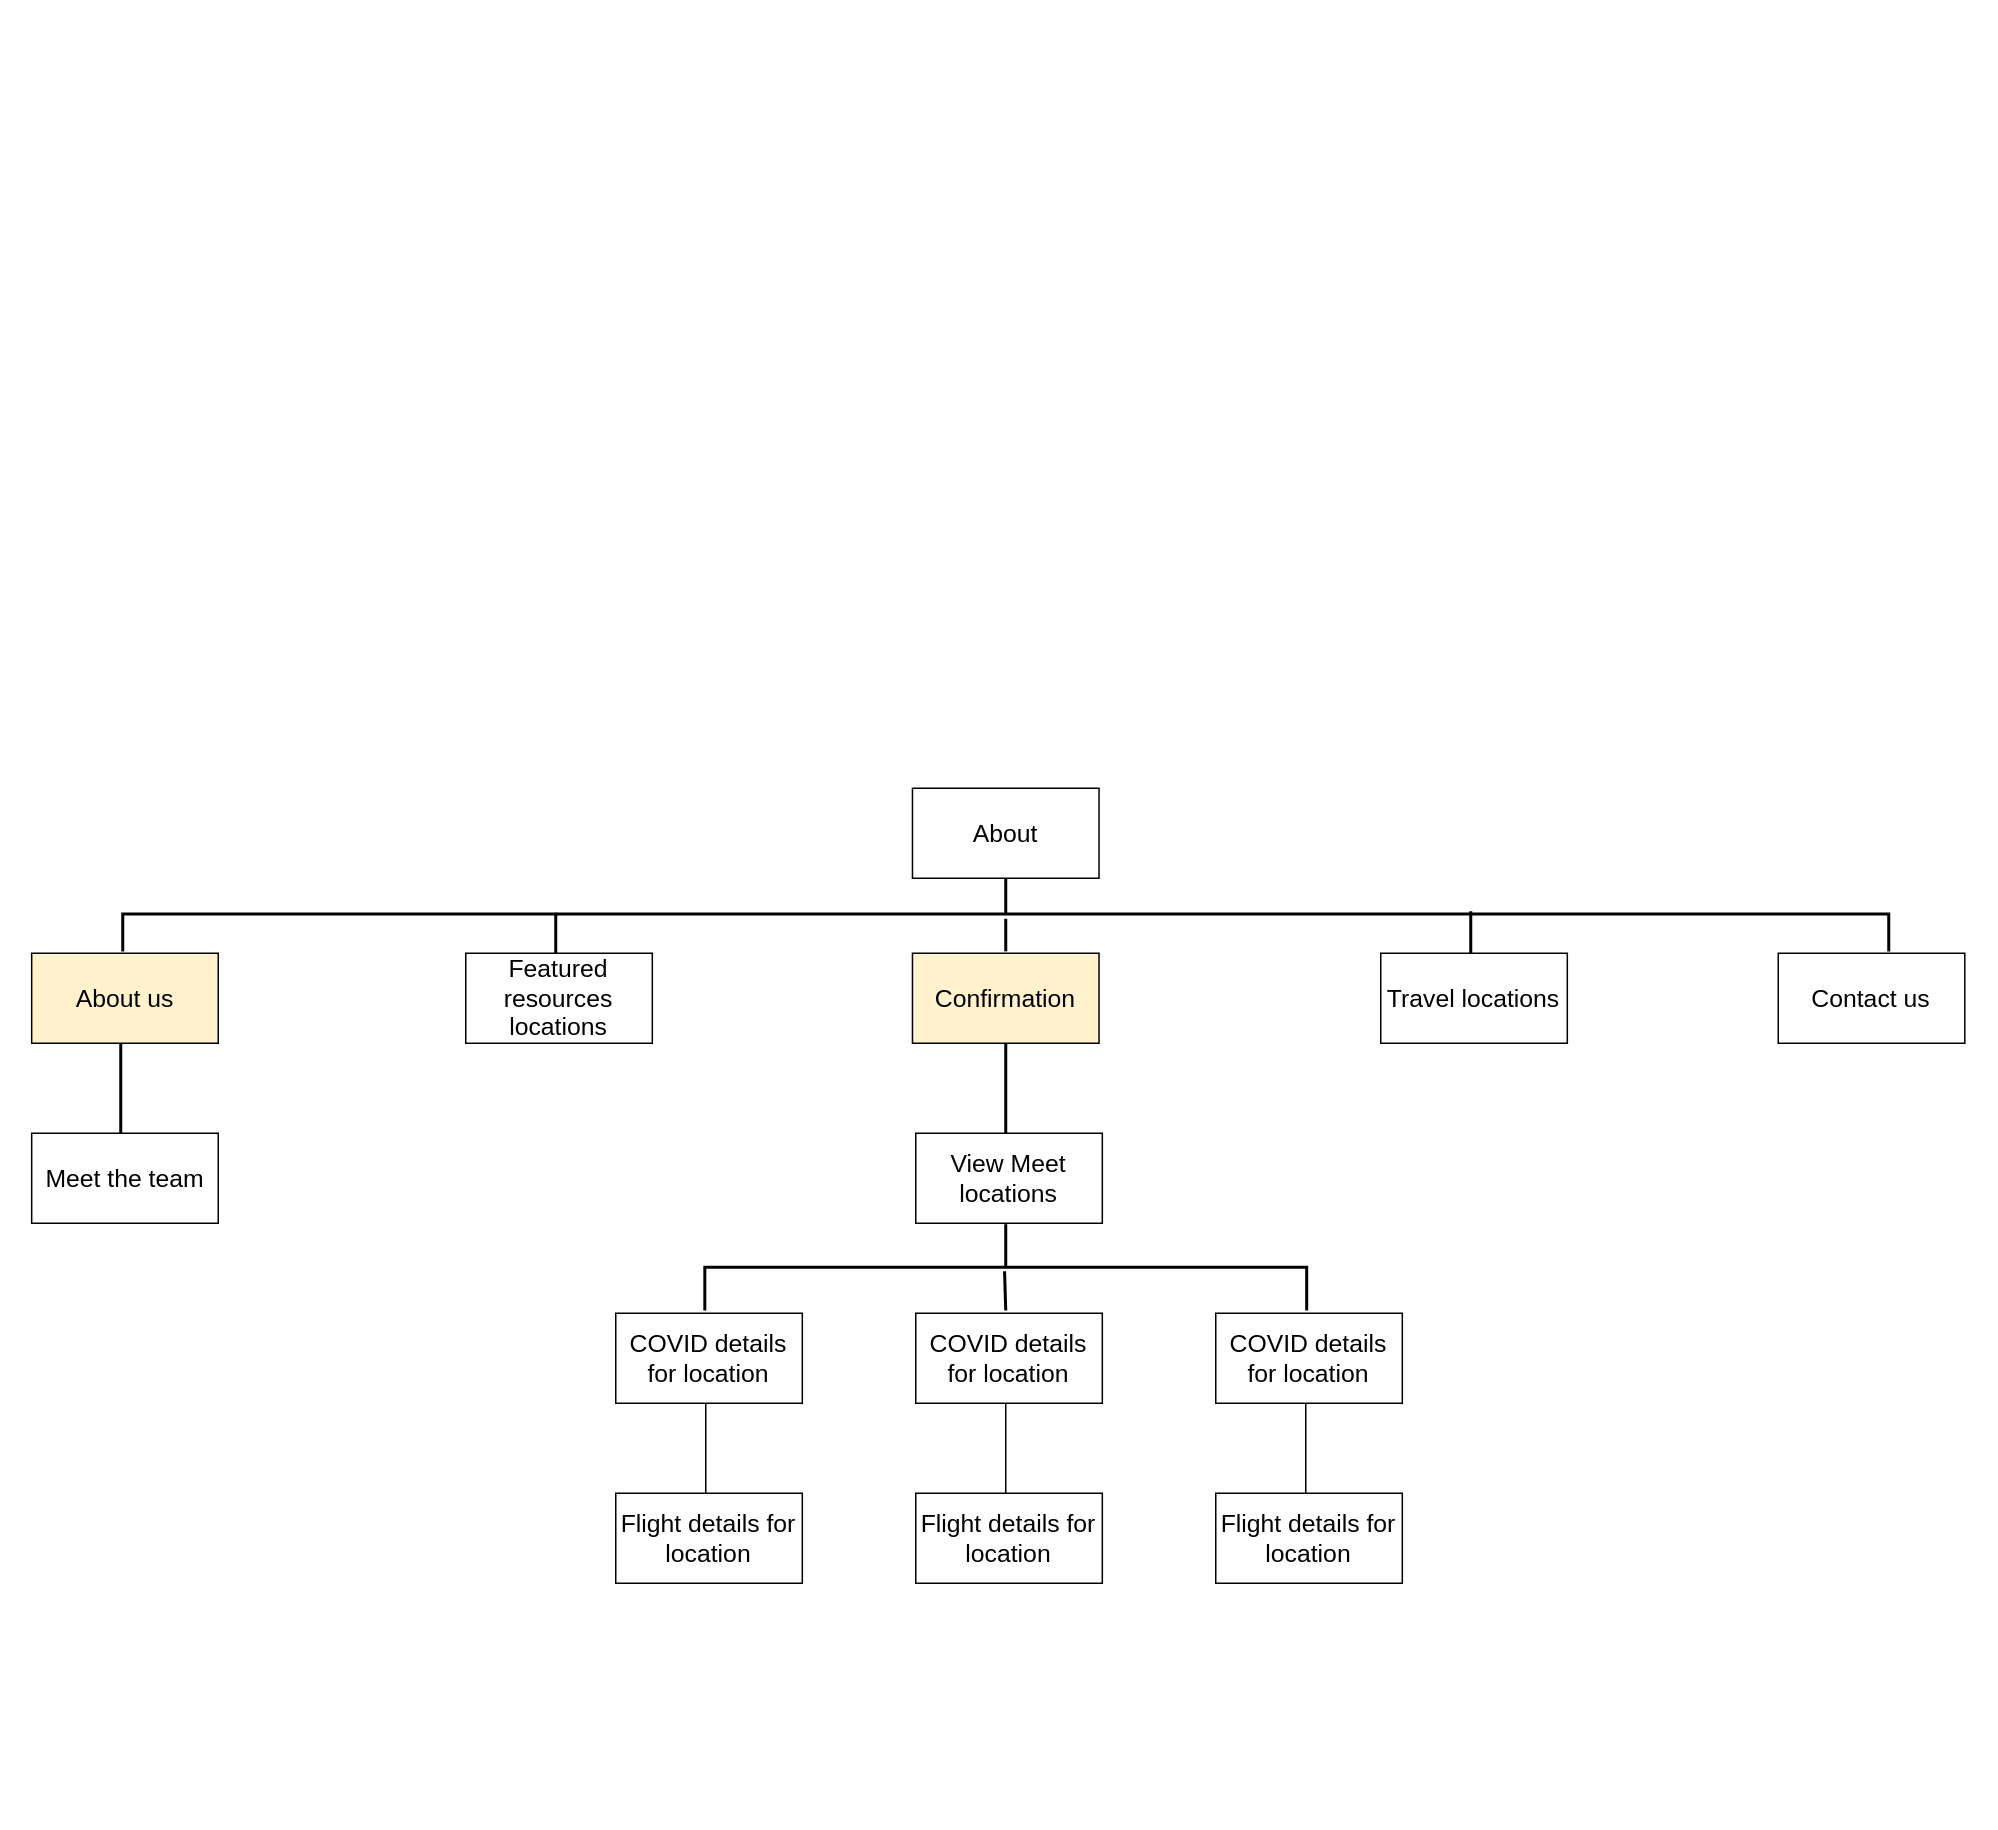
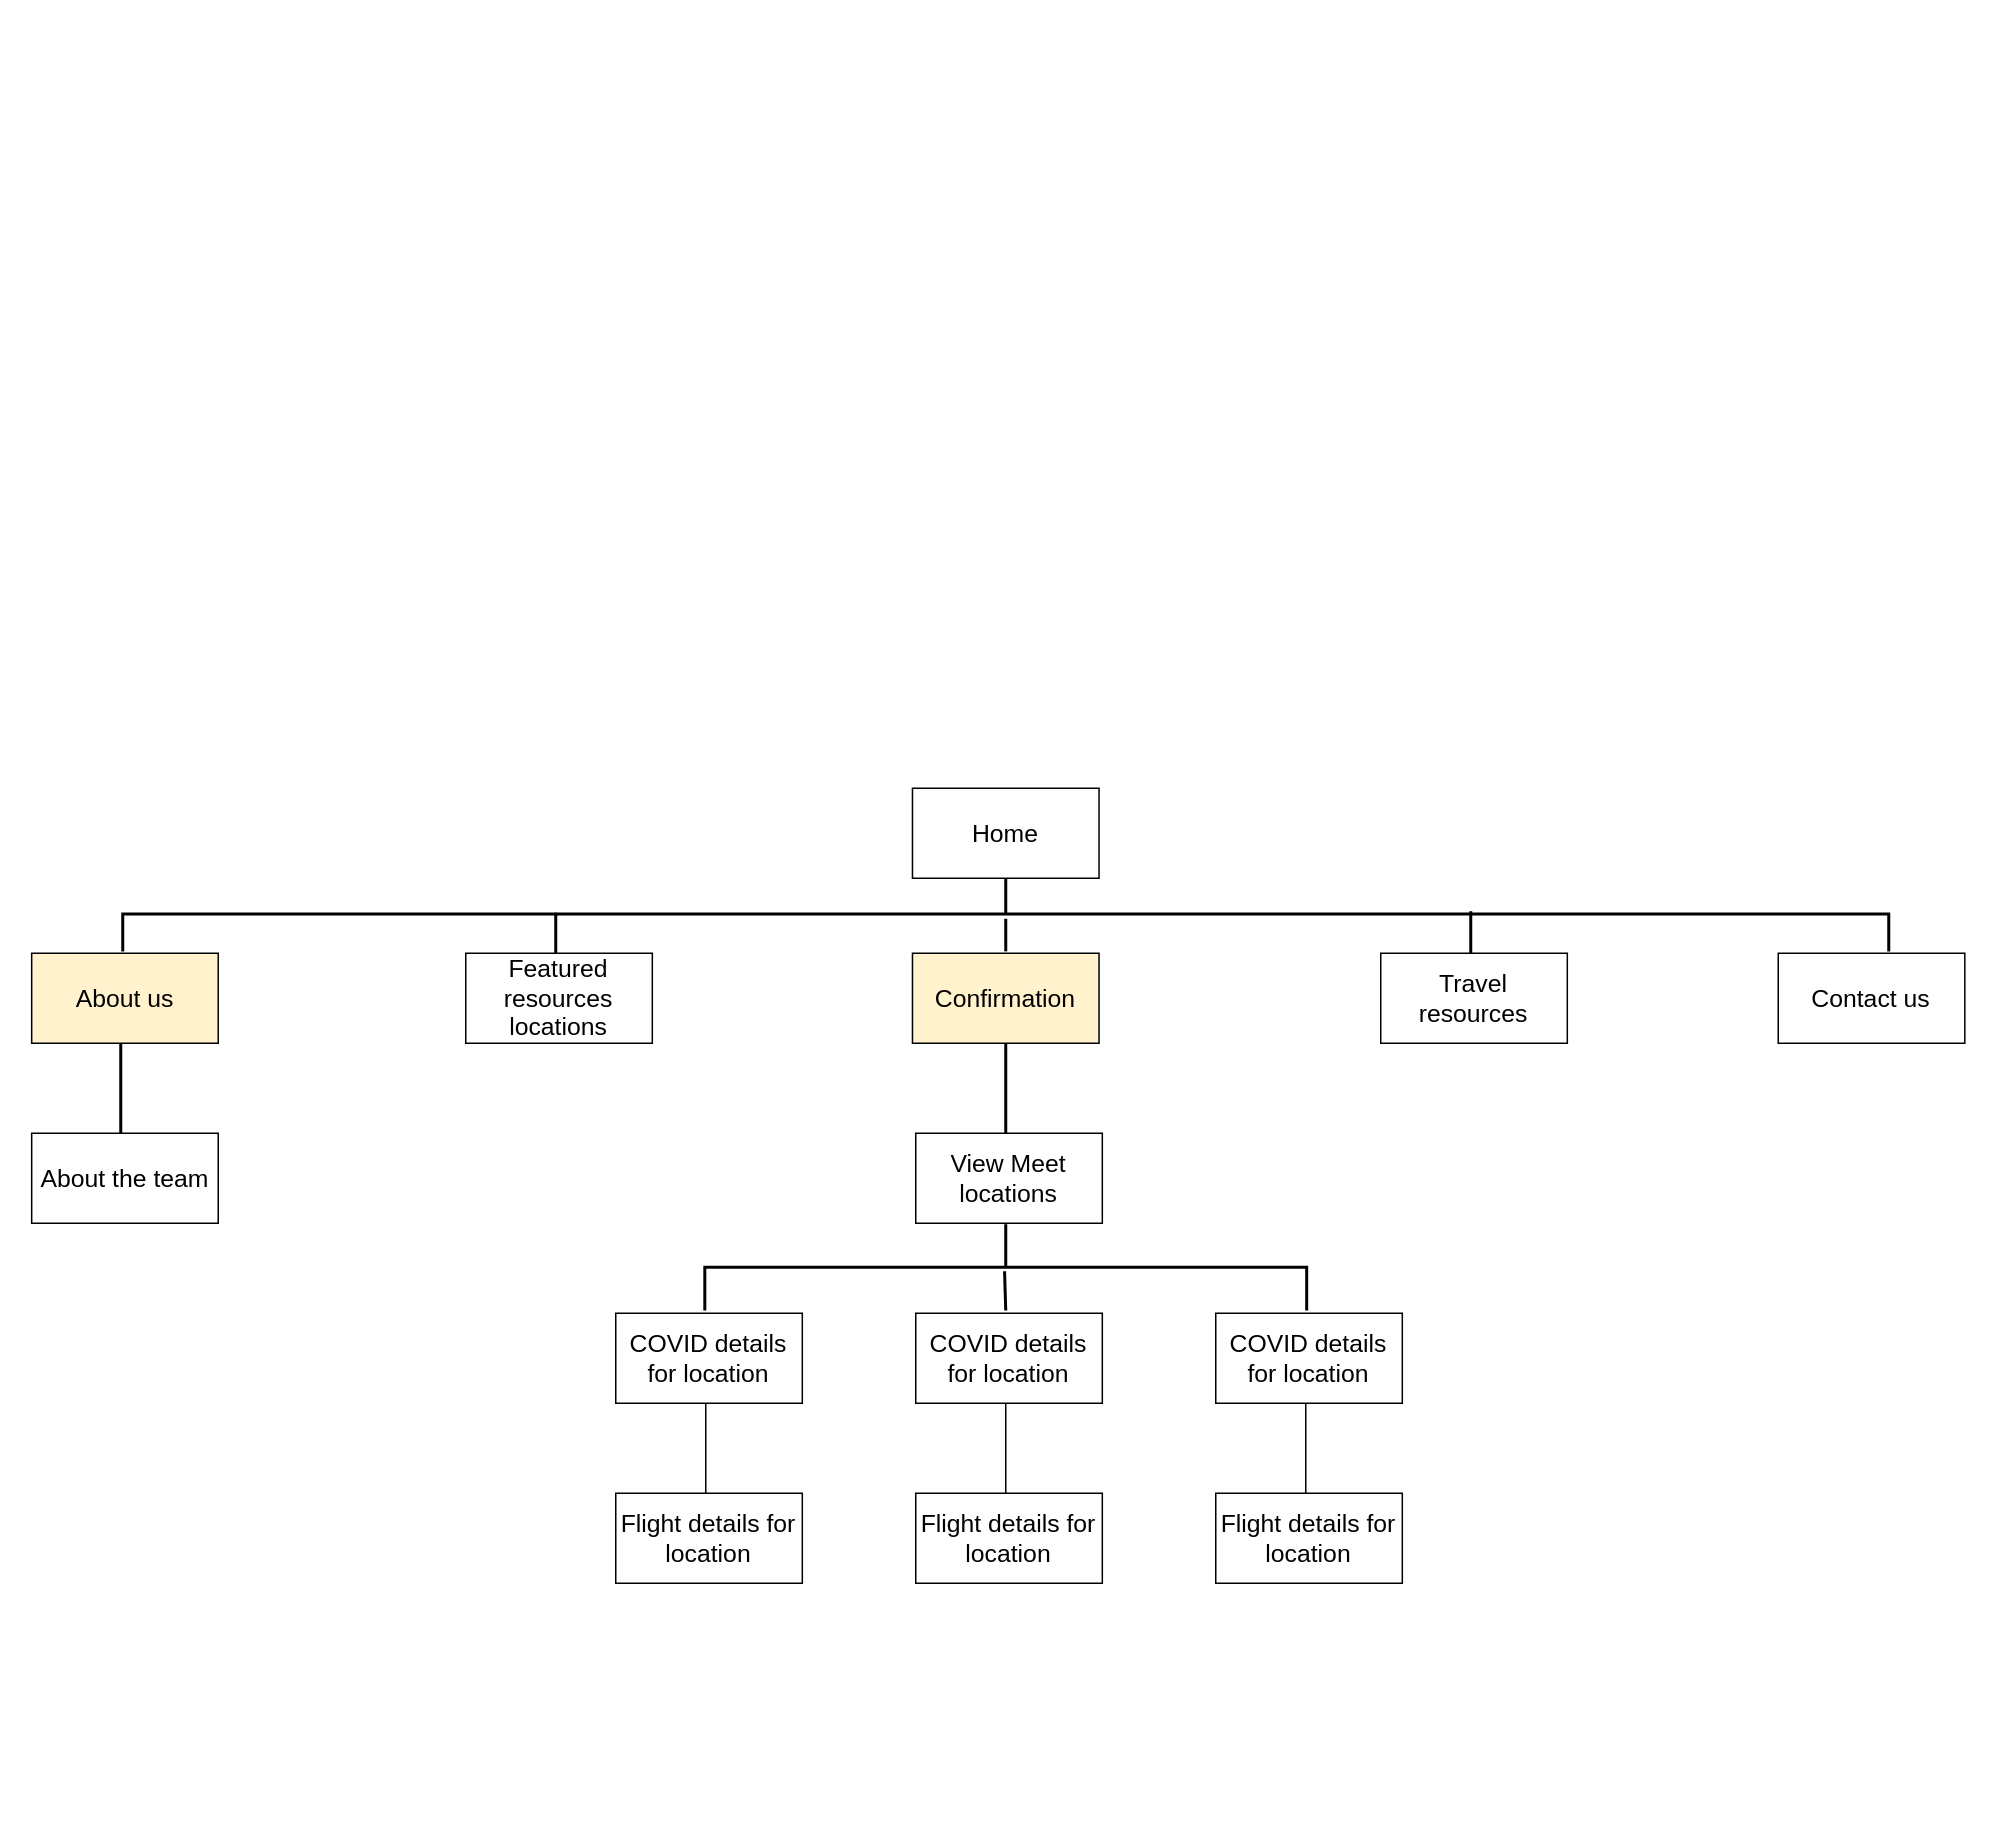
node "About": label "About" -> "Home"
node "Travel locations": label "Travel locations" -> "Travel resources"
node "Meet the team": label "Meet the team" -> "About the team"
